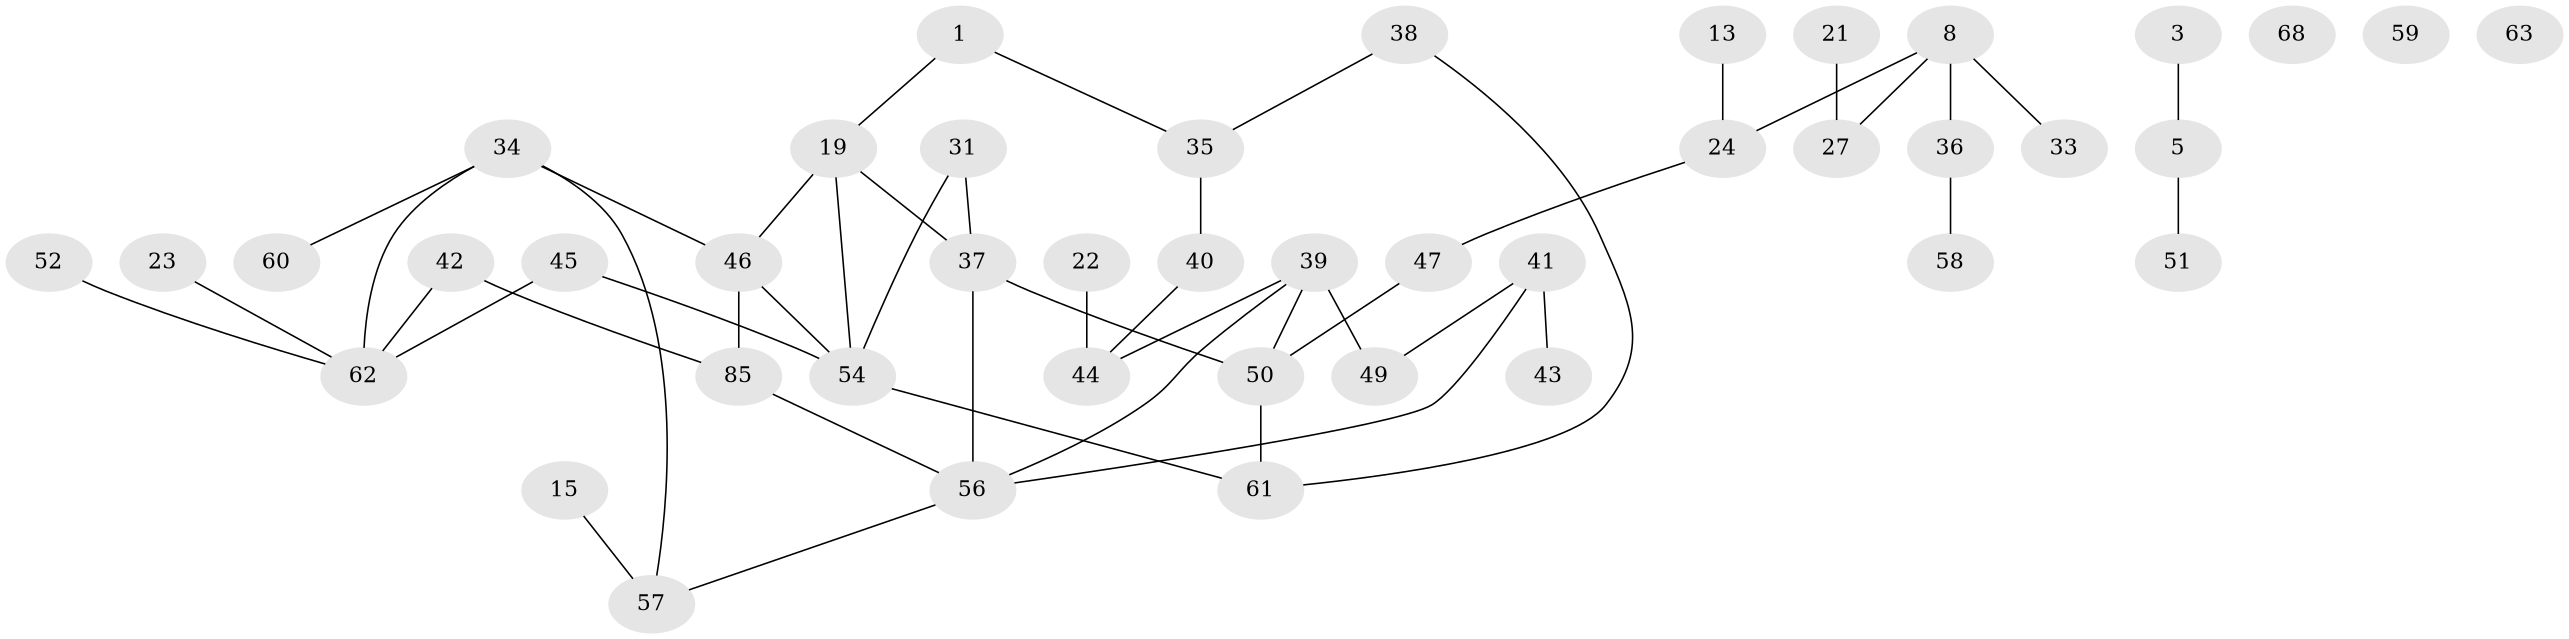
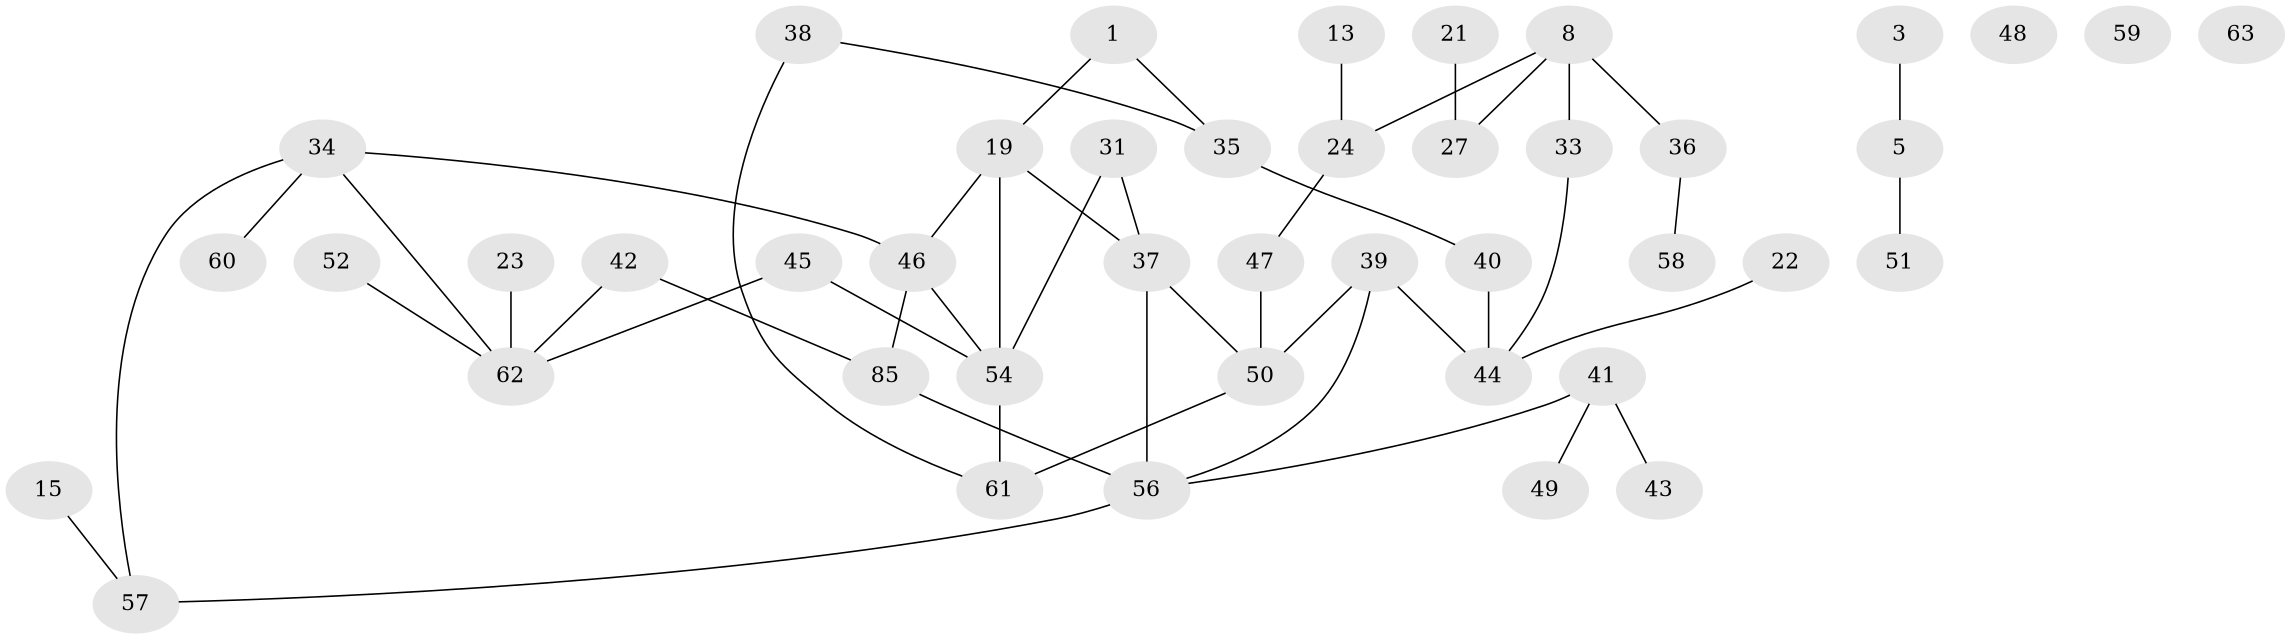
node "68": label "68" -> "48"
edge "33" -- "44": added
edge "39" -- "49": removed
